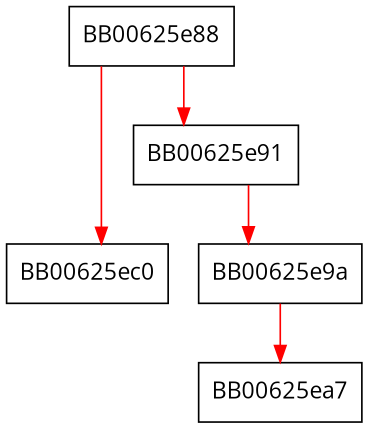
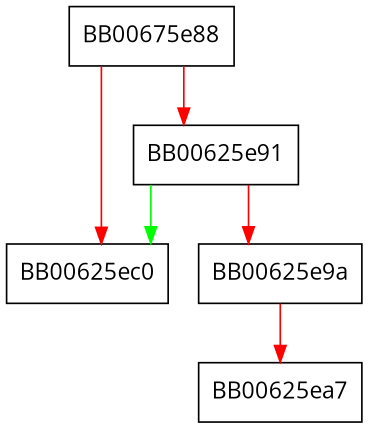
node "BB00625e88": label "BB00625e88" -> "BB00675e88"
edge "BB00625e91" -> "BB00625ec0": added
